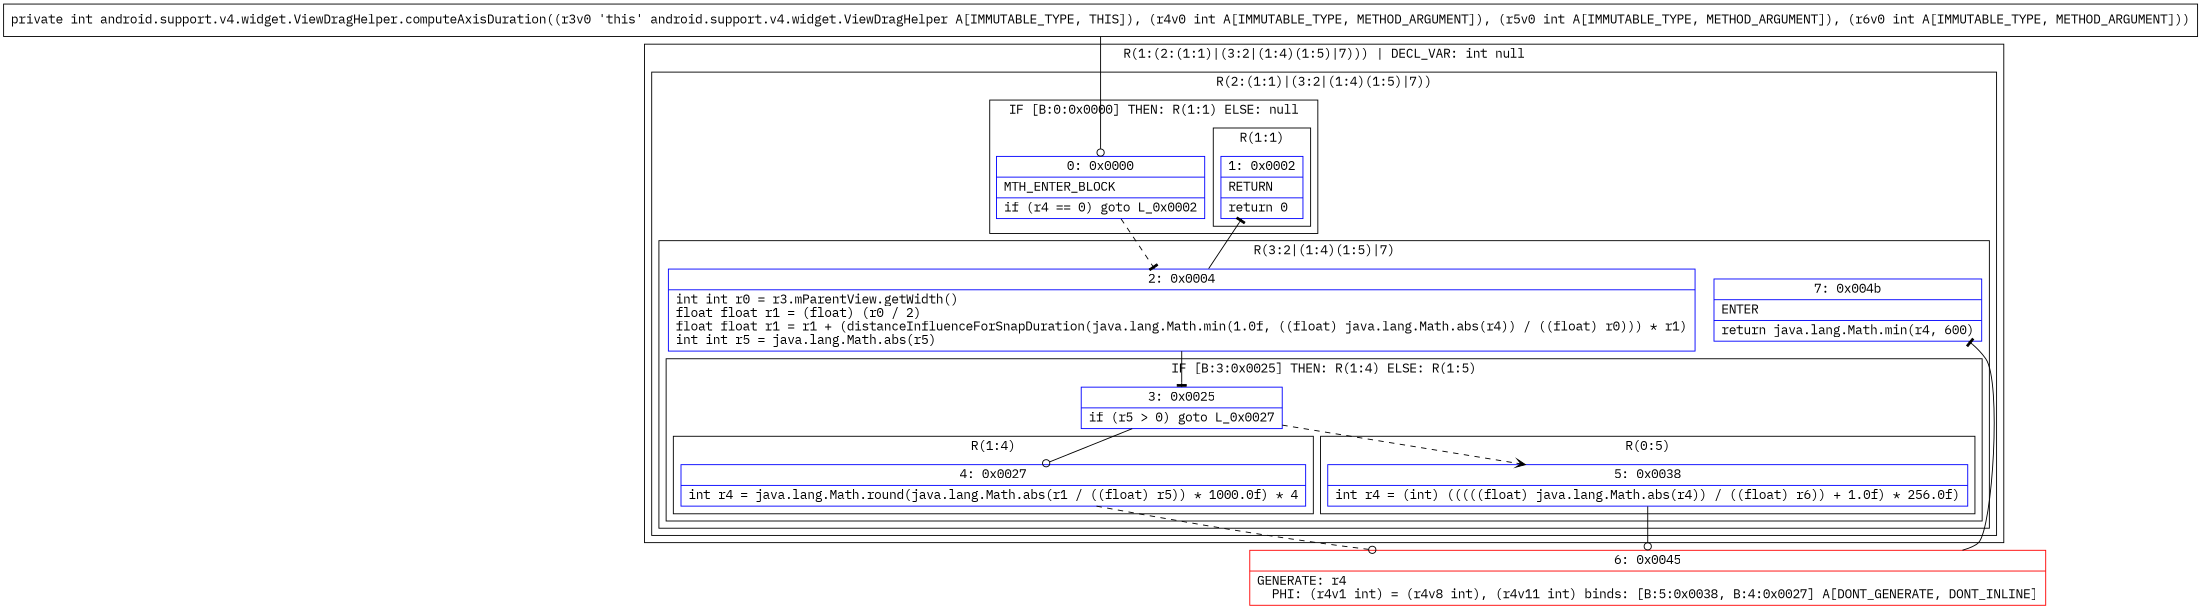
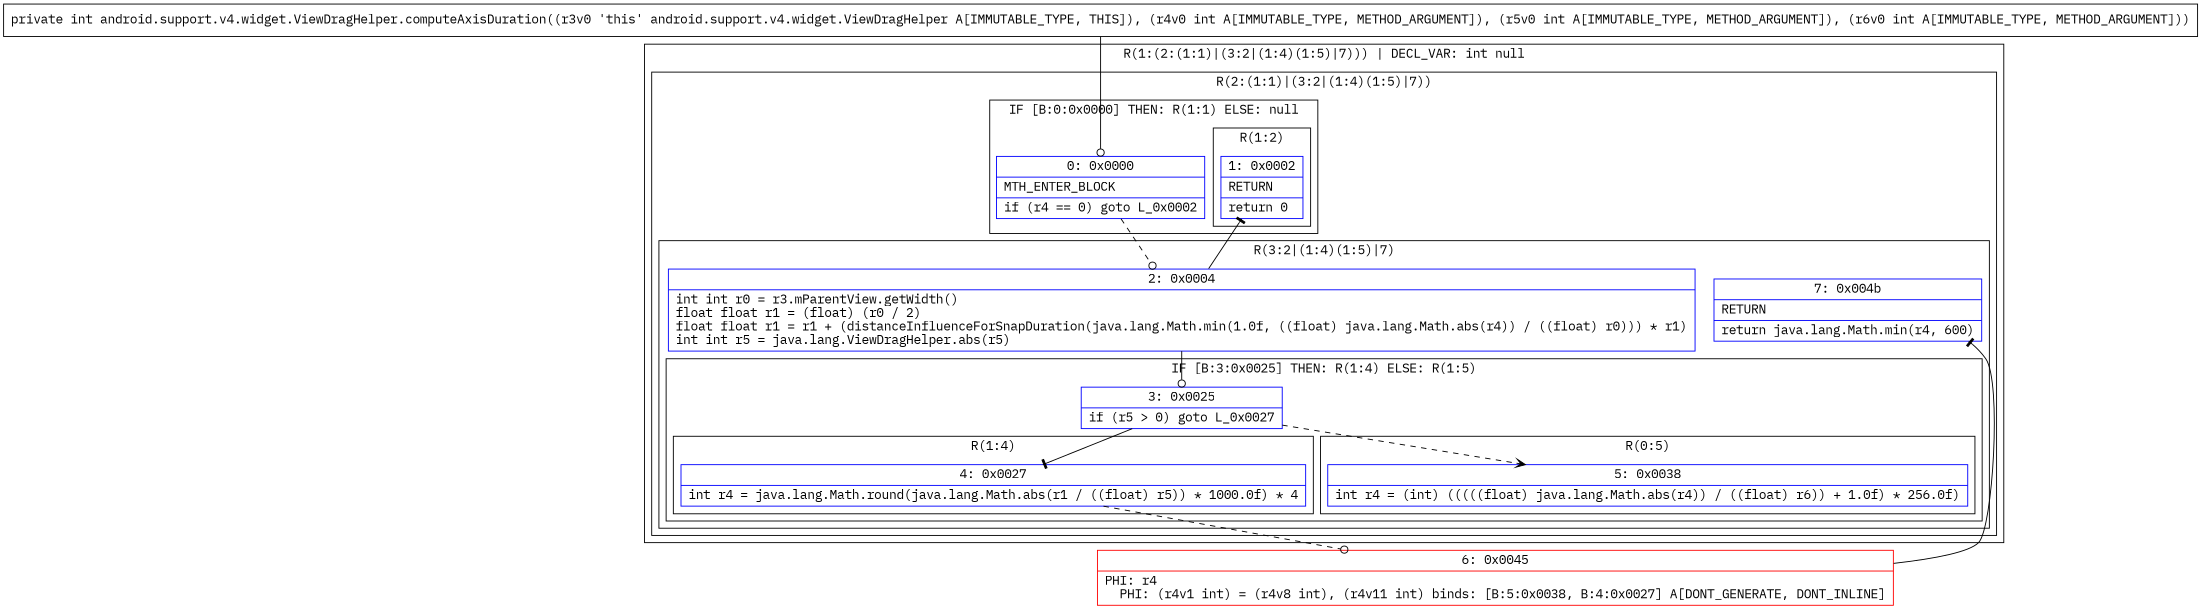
cluster "R(1:1)": label "R(1:1)" -> "R(1:2)"
edge "0: 0x0000" -> "2: 0x0004": arrowhead tee -> odot
node "7: 0x004b": text "ENTER" -> "RETURN"
node "2: 0x0004": text "int int r5 = java.lang.Math.abs(r5)" -> "int int r5 = java.lang.ViewDragHelper.abs(r5)"
edge "2: 0x0004" -> "3: 0x0025": arrowhead tee -> odot
edge "3: 0x0025" -> "4: 0x0027": arrowhead odot -> tee
edge "5: 0x0038" -> "6: 0x0045": removed
node "6: 0x0045": text "GENERATE: r4" -> "PHI: r4"
